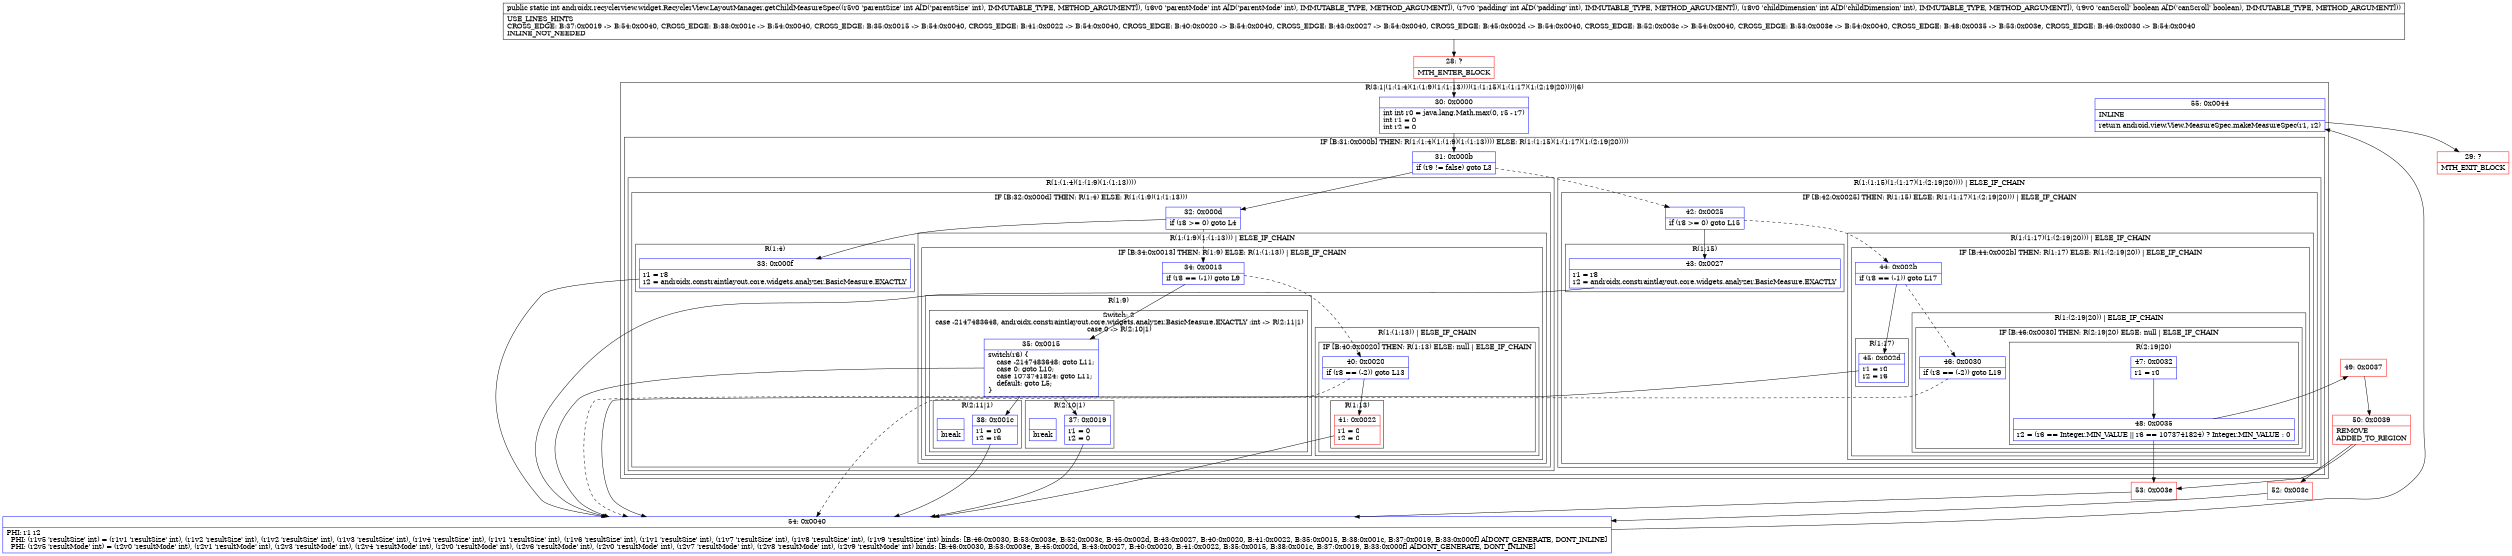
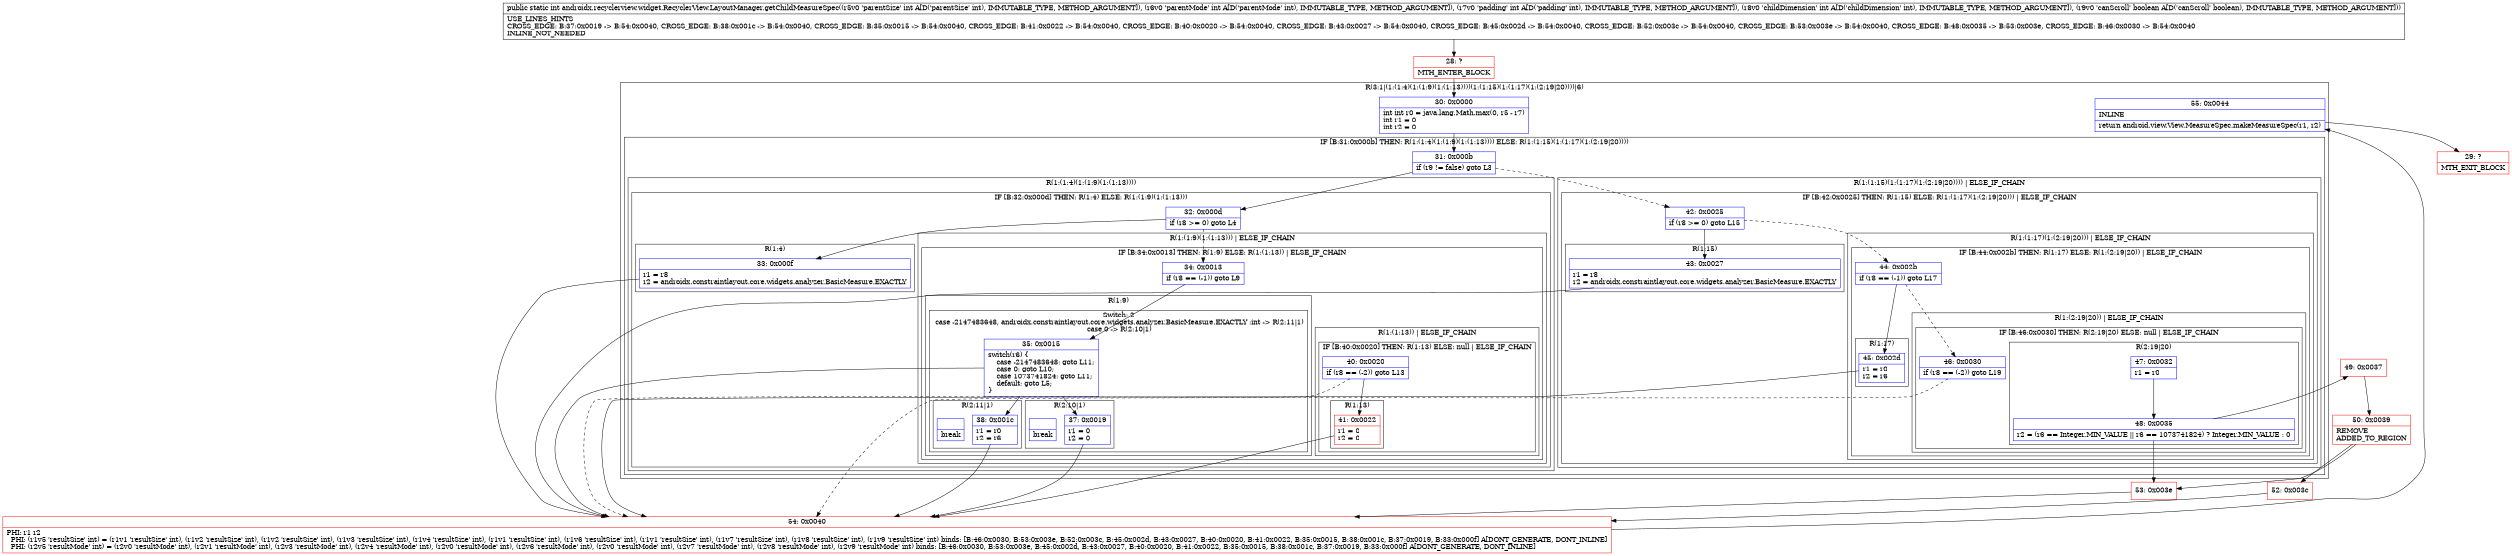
edge "34: 0x0013" -> "40: 0x0020": removed
node "54: 0x0040": color blue -> red
